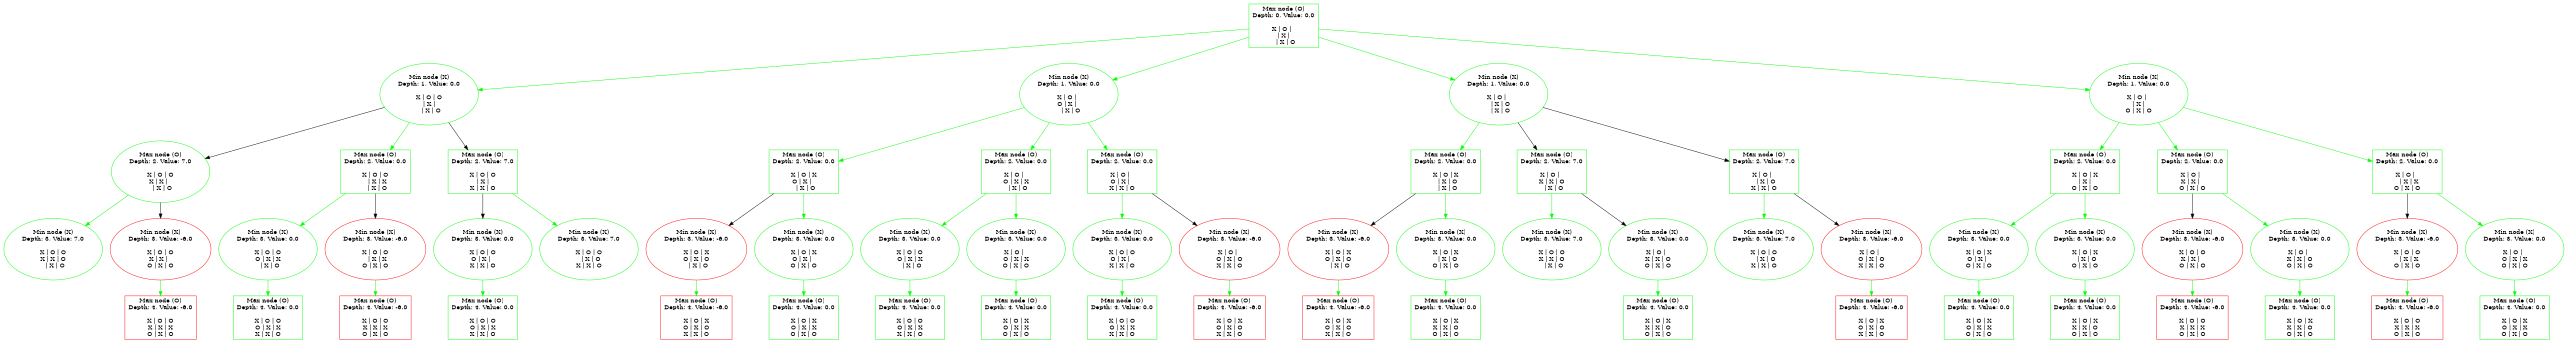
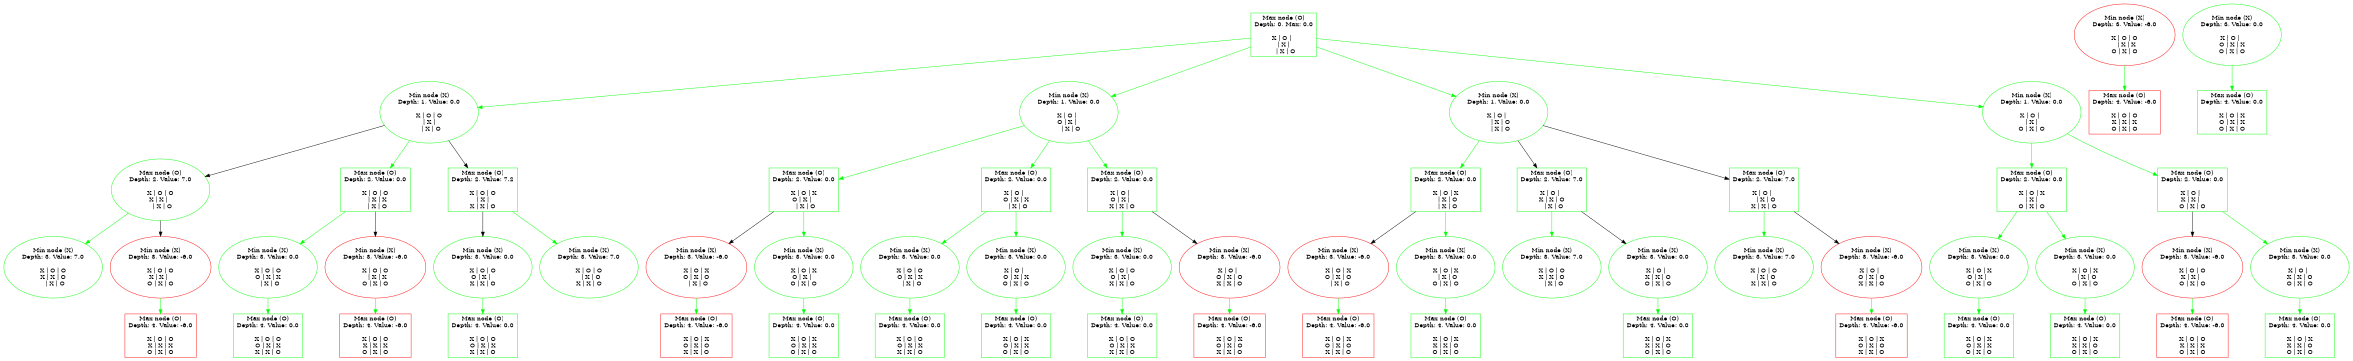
node "Max node (O) Depth: 0, Value: 0.0 X | O | | X | | X | O": label "Max node (O) Depth: 0, Value: 0.0 X | O | | X | | X | O" -> "Max node (O) Depth: 0, Max: 0.0 X | O | | X | | X | O"
node "Max node (O) Depth: 2, Value: 7.0 X | O | O | X | X | X | O": label "Max node (O) Depth: 2, Value: 7.0 X | O | O | X | X | X | O" -> "Max node (O) Depth: 2, Value: 7.2 X | O | O | X | X | X | O"
node "Max node (O) Depth: 2, Value: 0.0 X | O | | X | X O | X | O": removed
